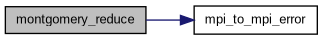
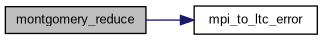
node "mpi_to_mpi_error": label "mpi_to_mpi_error" -> "mpi_to_ltc_error"
